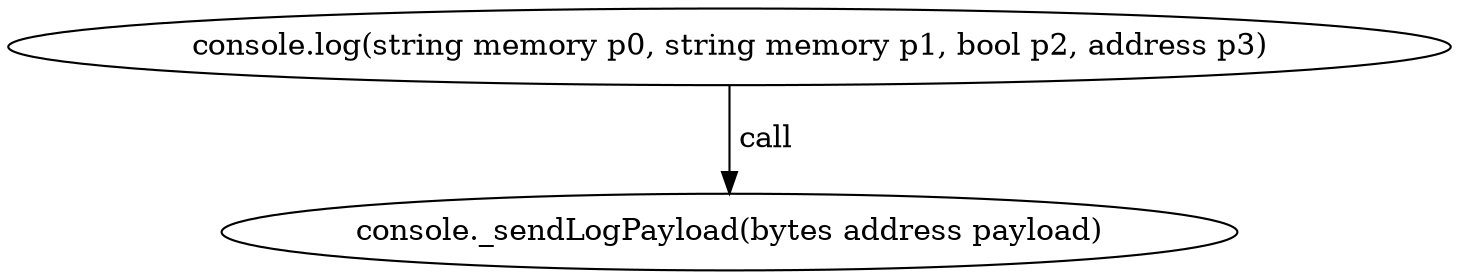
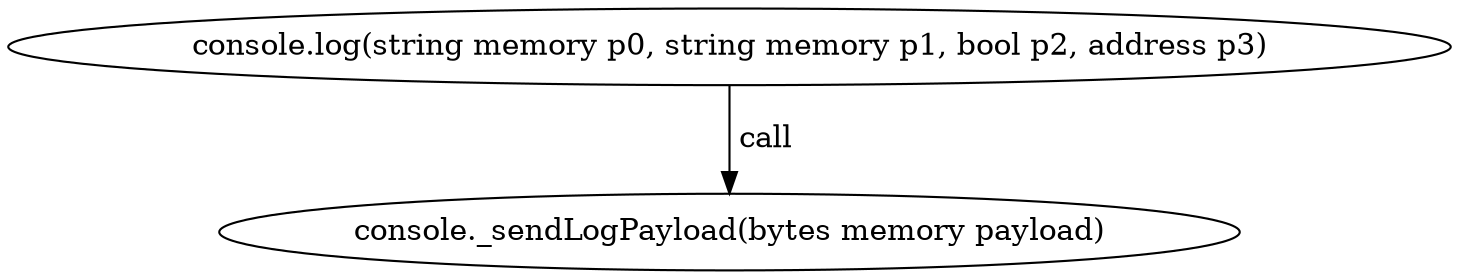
node "console._sendLogPayload(bytes address payload)": label "console._sendLogPayload(bytes address payload)" -> "console._sendLogPayload(bytes memory payload)"
